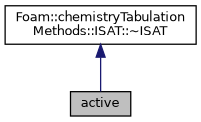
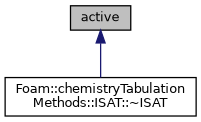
edge "active" -> "Foam::chemistryTabulation Methods::ISAT::~ISAT": reversed
